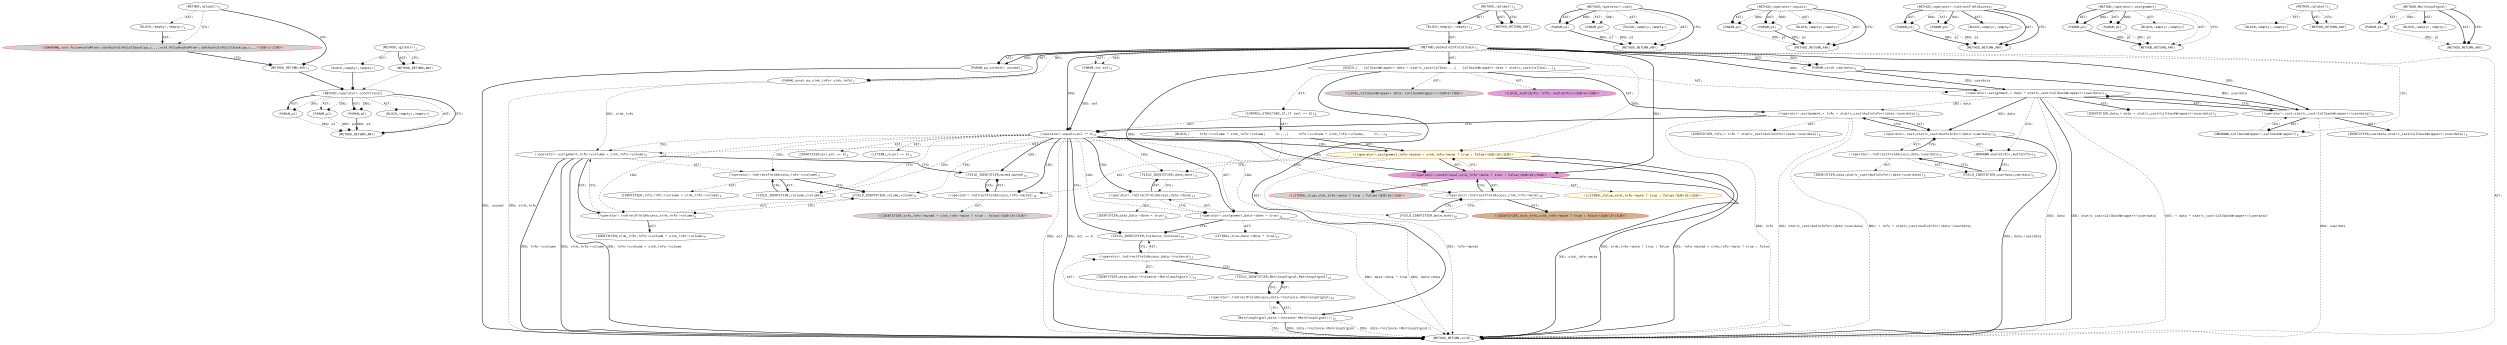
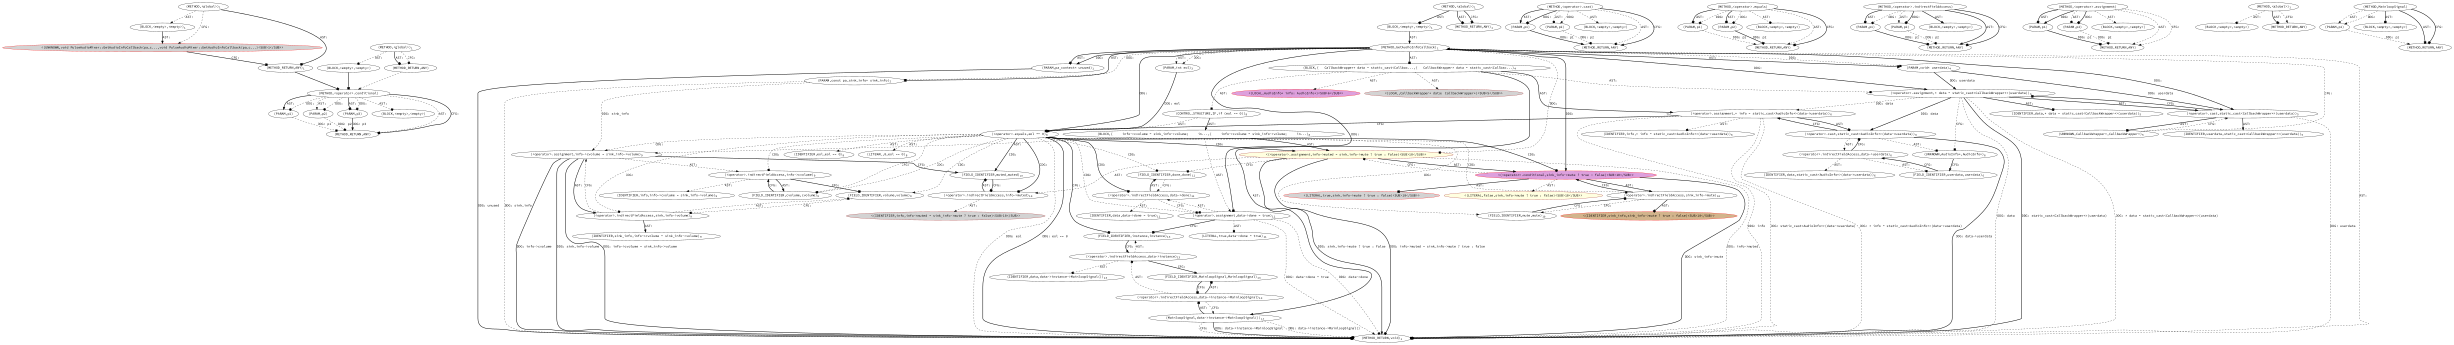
edge "(METHOD,GetAudioInfoCallback)" -> "(UNKNOWN,CallbackWrapper*,CallbackWrapper*)": reversed
